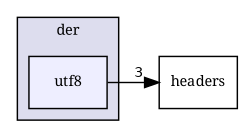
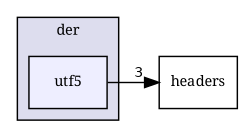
node "utf8": label "utf8" -> "utf5"
